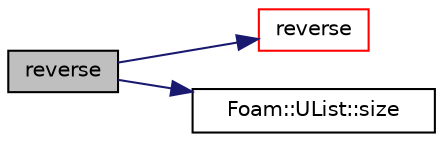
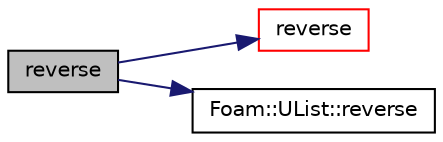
node "Foam::UList::size": label "Foam::UList::size" -> "Foam::UList::reverse"
